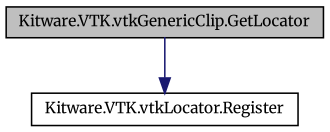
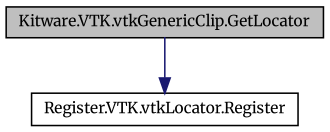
node "Kitware.VTK.vtkLocator.Register": label "Kitware.VTK.vtkLocator.Register" -> "Register.VTK.vtkLocator.Register"
